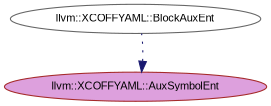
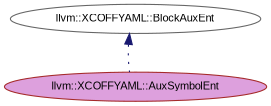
edge "llvm::XCOFFYAML::BlockAuxEnt" -> "llvm::XCOFFYAML::AuxSymbolEnt": reversed
